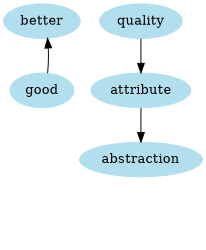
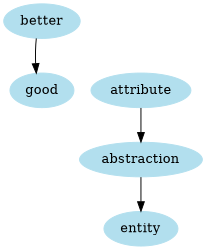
node "quality": removed
edge "good" -> "better": reversed
node "entity": added
